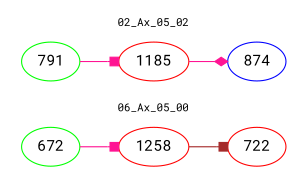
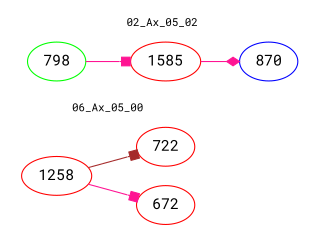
node "791": label "791" -> "798"
node "1185": label "1185" -> "1585"
node "874": label "874" -> "870"
node "672": color green -> red
edge "672" -> "1258": reversed
